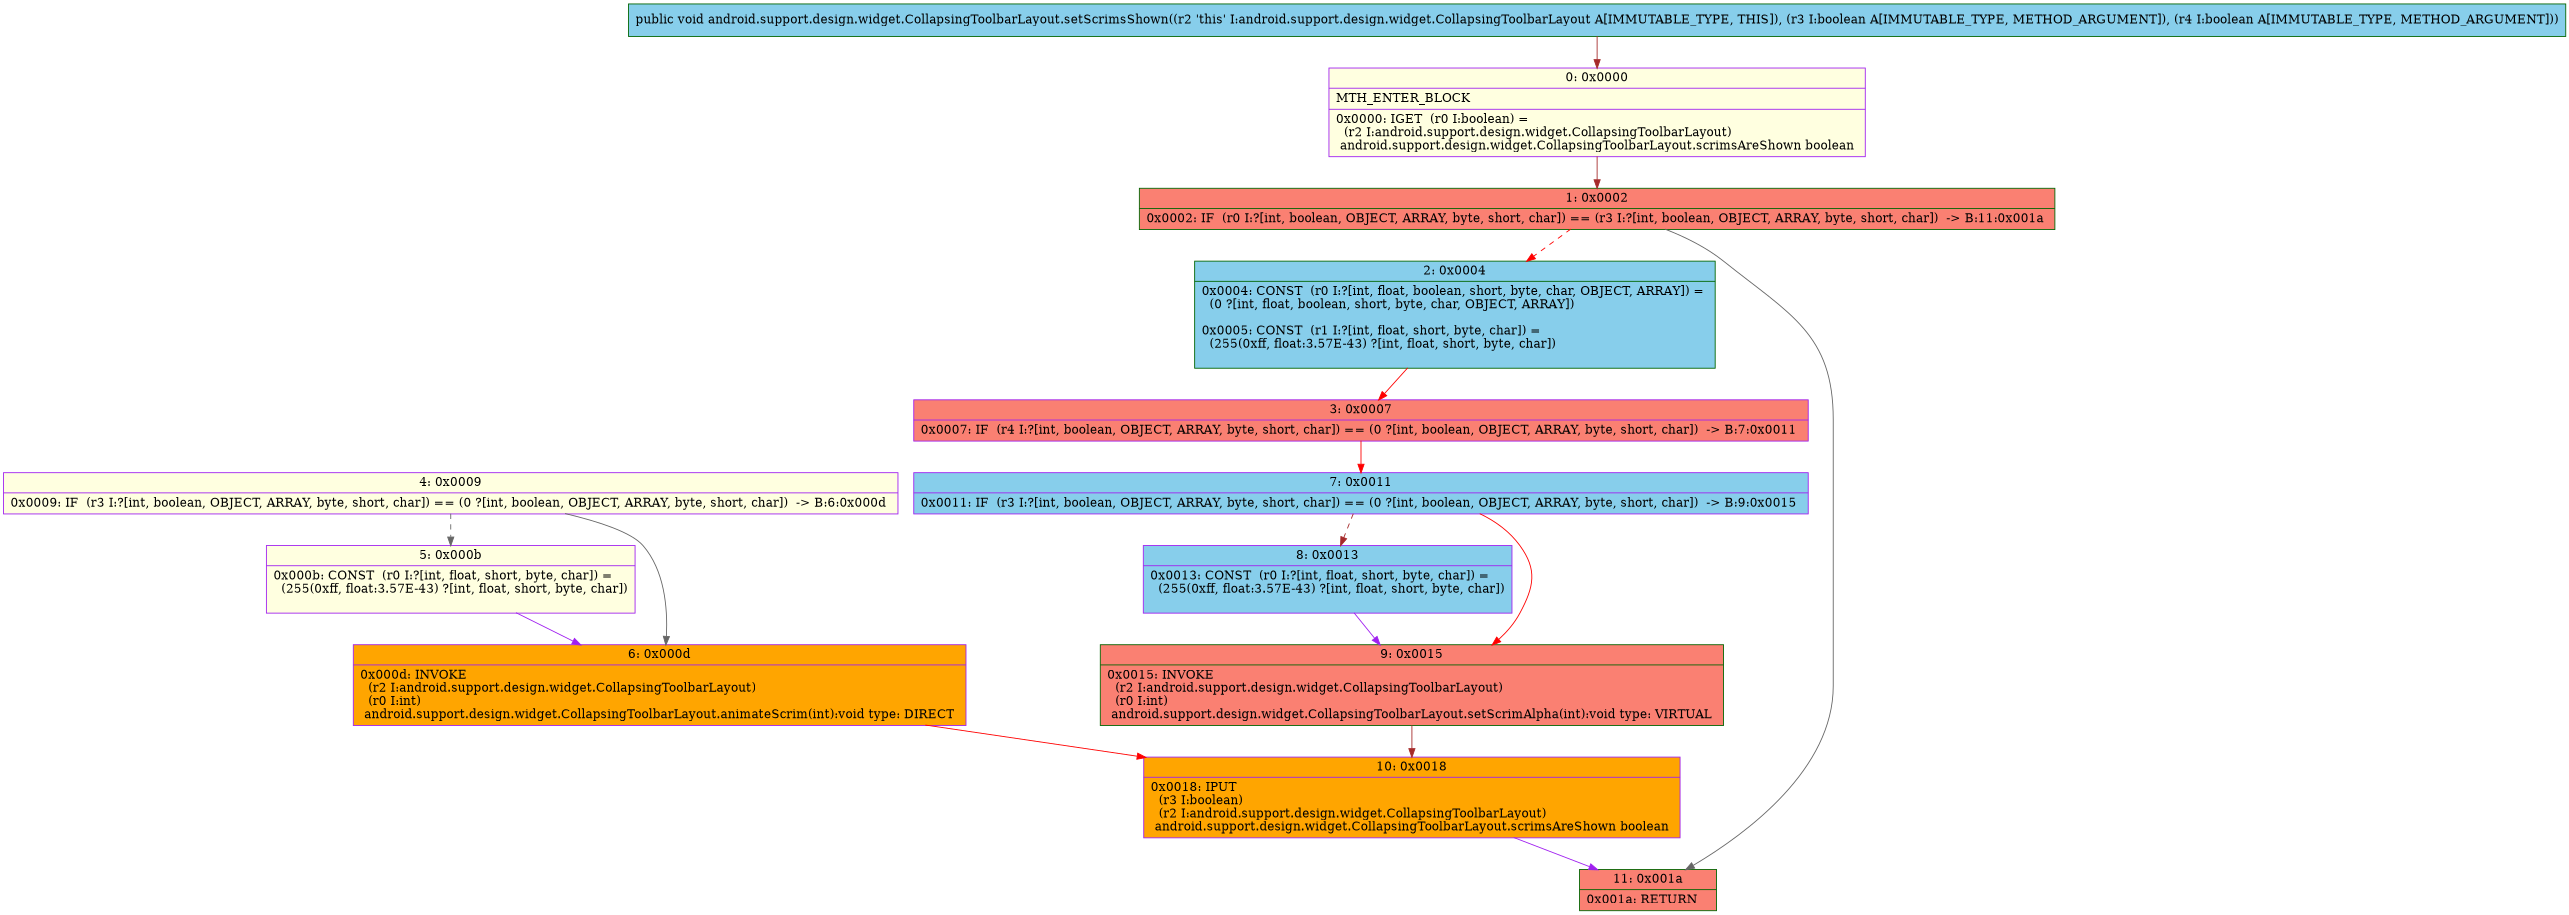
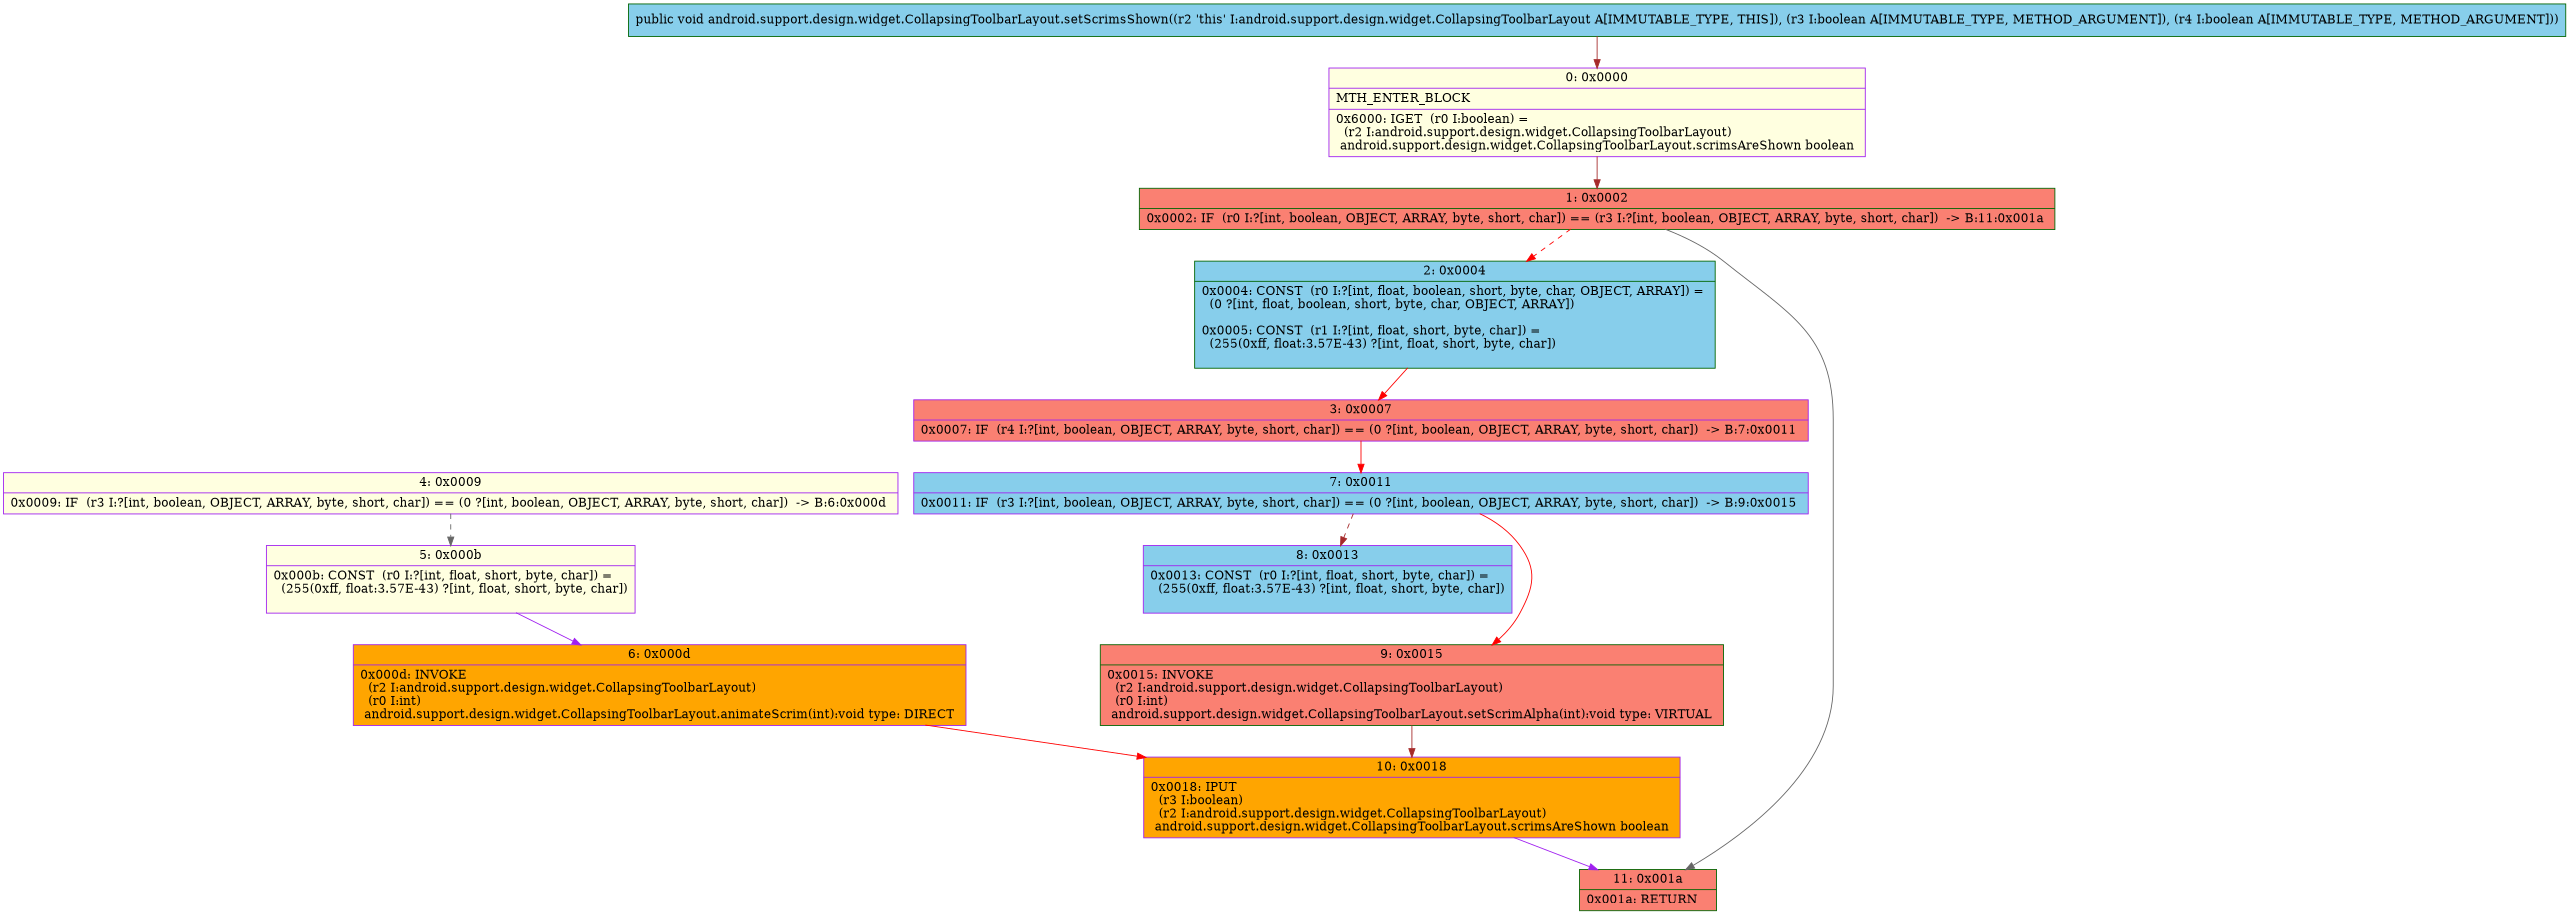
node "0: 0x0000": text "0x0000: IGET  (r0 I:boolean) =" -> "0x6000: IGET  (r0 I:boolean) ="
edge "4: 0x0009" -> "6: 0x000d": removed
edge "8: 0x0013" -> "9: 0x0015": removed
